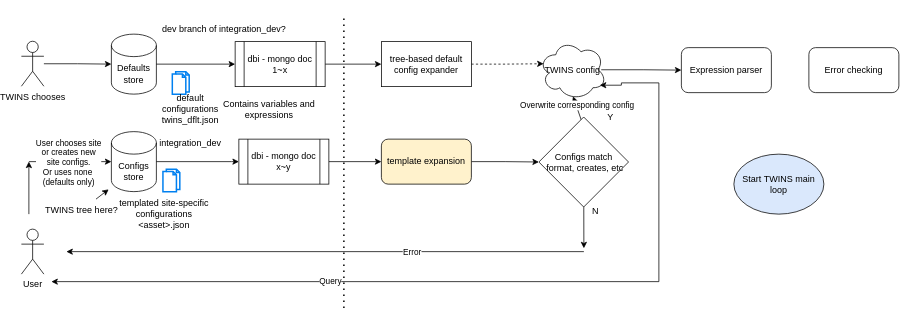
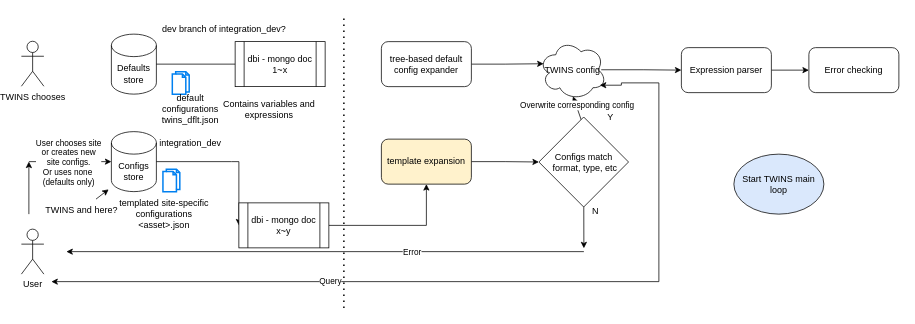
edge "TWINS chooses" -> "Defaults store": removed
edge "Defaults store" -> "dbi - mongo doc 1~x": arrowhead classic -> none
edge "dbi - mongo doc 1~x" -> "tree-based default config expander": removed
node "tree-based default config expander": shape rectangle -> rounded rectangle
edge "tree-based default config expander" -> "TWINS config": style dashed -> solid
edge "Expression parser" -> "Error checking": added
node "dbi - mongo doc x~y": moved (284, 162) -> (284, 225)
node "Configs match format, creates, etc": label "Configs match format, creates, etc" -> "Configs match format, type, etc"
node "TWINS tree here?": label "TWINS tree here?" -> "TWINS and here?"
